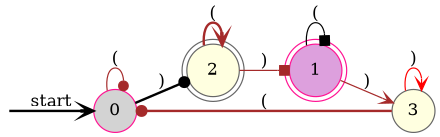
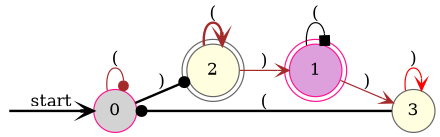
edge "2" -> "1": arrowhead box -> vee
edge "3" -> "0": color brown -> black
